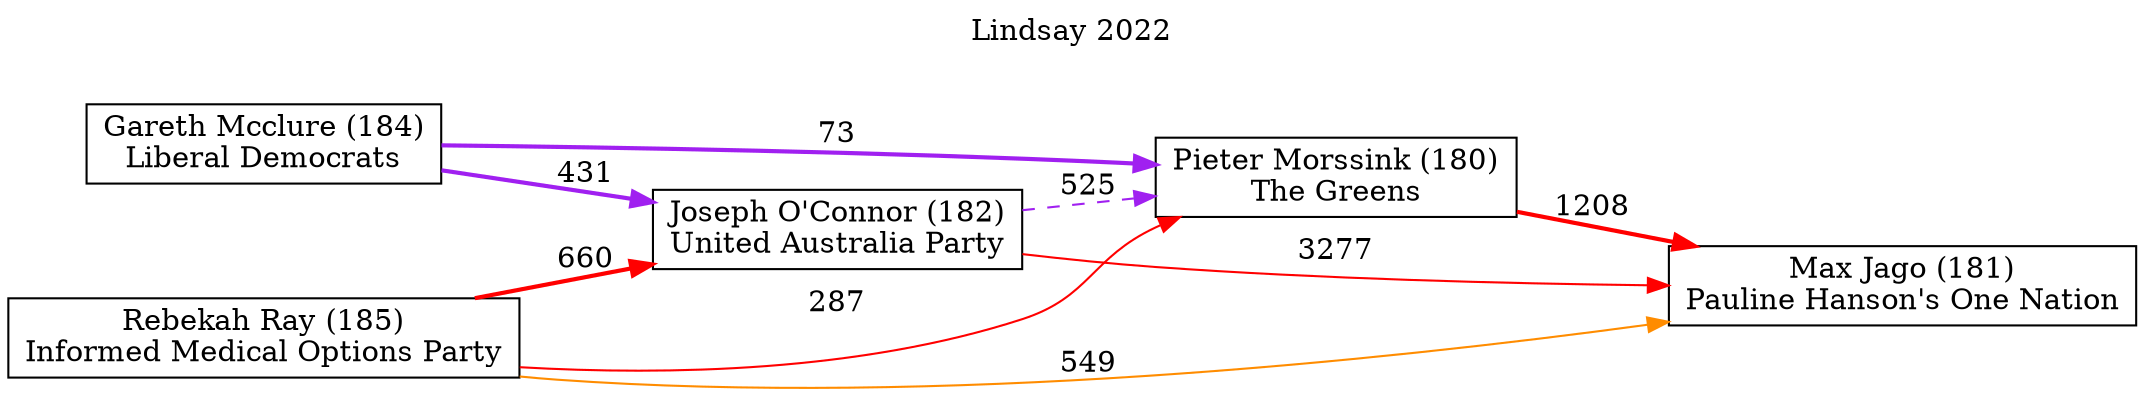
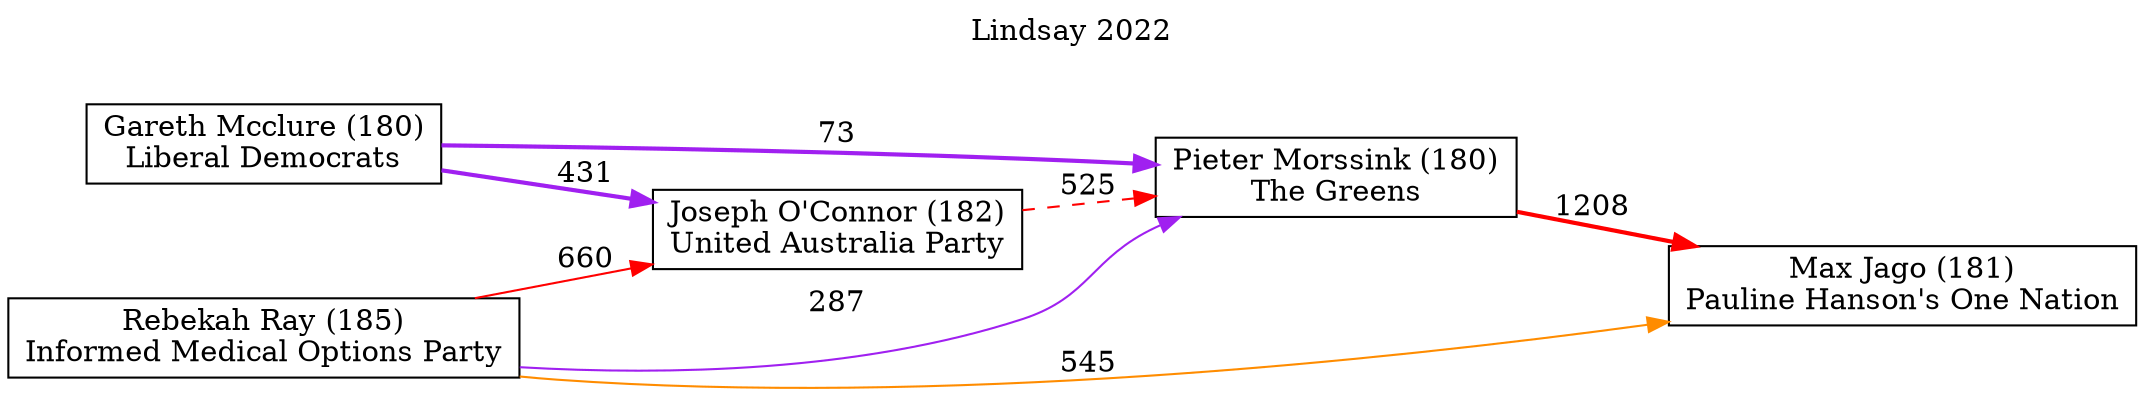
node "Gareth Mcclure (184) Liberal Democrats": label "Gareth Mcclure (184) Liberal Democrats" -> "Gareth Mcclure (180) Liberal Democrats"
edge "Joseph O'Connor (182) United Australia Party" -> "Pieter Morssink (180) The Greens": color purple -> red
edge "Joseph O'Connor (182) United Australia Party" -> "Max Jago (181) Pauline Hanson's One Nation": removed, label "3277"
edge "Rebekah Ray (185) Informed Medical Options Party" -> "Joseph O'Connor (182) United Australia Party": style bold -> solid
edge "Rebekah Ray (185) Informed Medical Options Party" -> "Pieter Morssink (180) The Greens": color red -> purple
edge "Rebekah Ray (185) Informed Medical Options Party" -> "Max Jago (181) Pauline Hanson's One Nation": label "549" -> "545"
